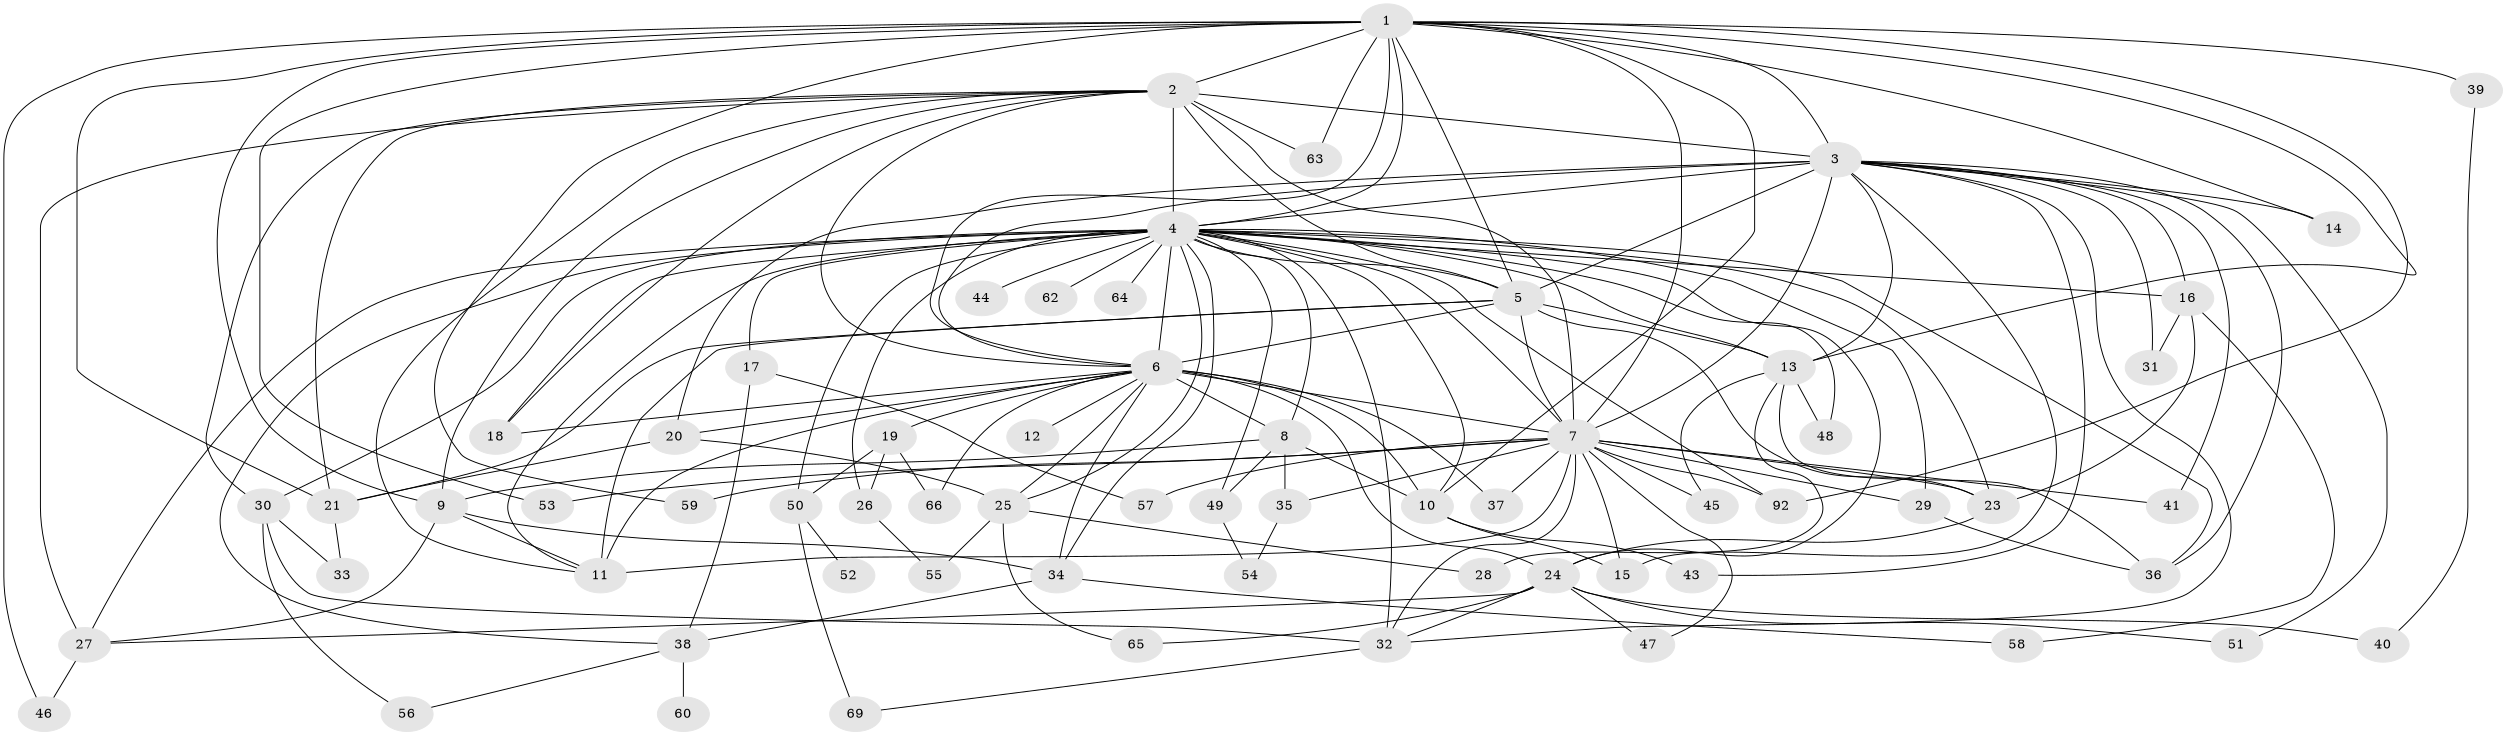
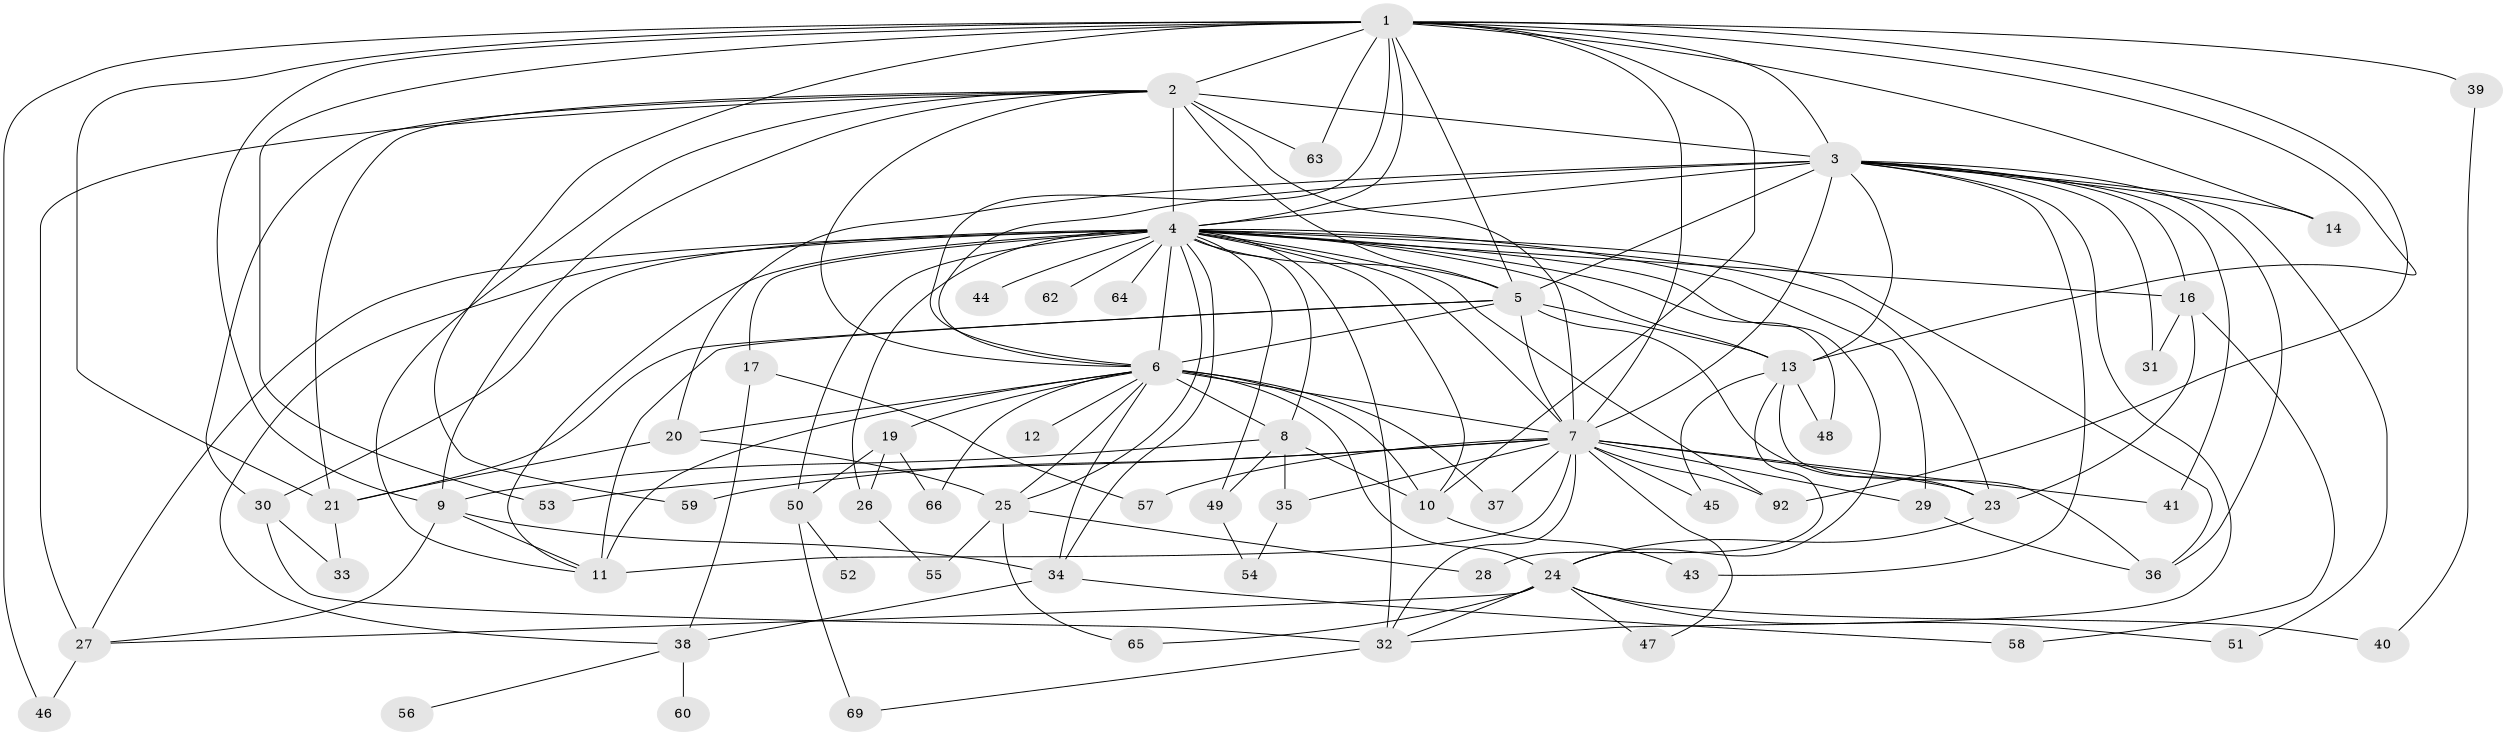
node "18": removed
node "15": removed
edge "30" -- "56": removed
